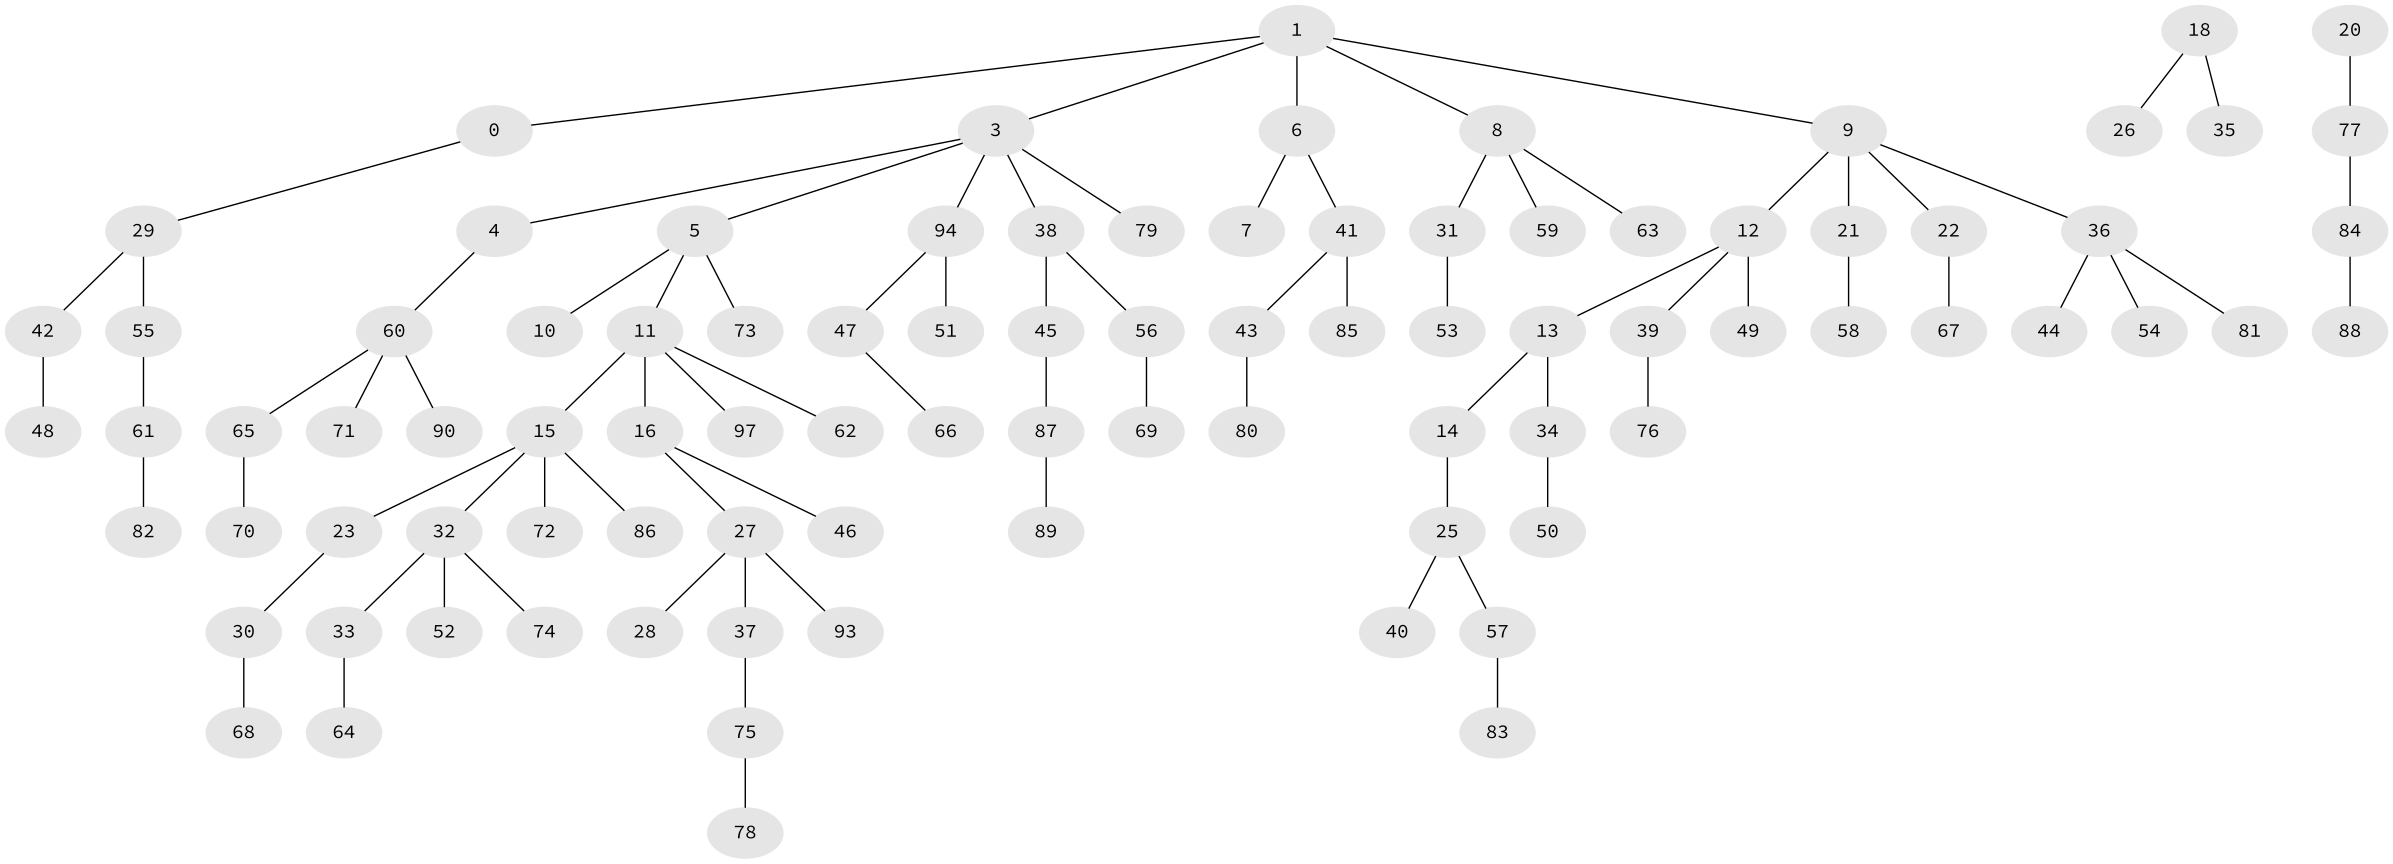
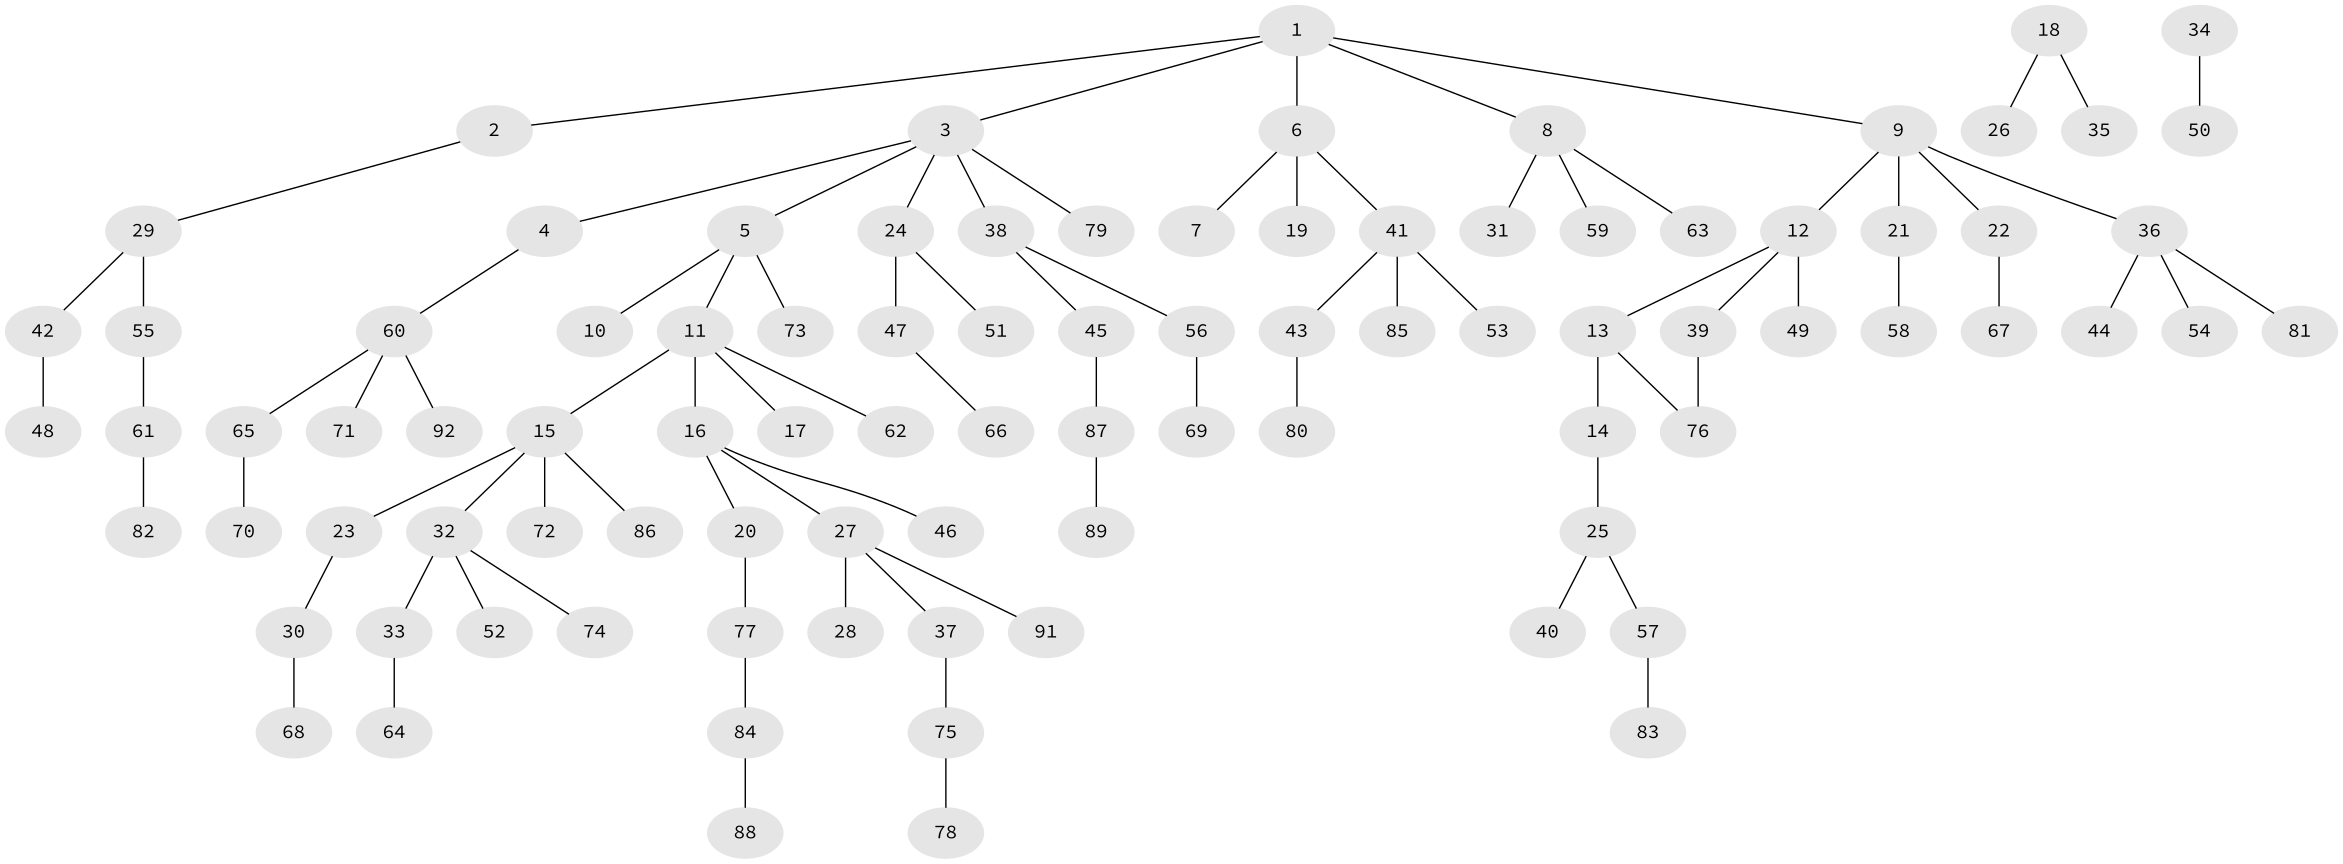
node "0": label "0" -> "2"
node "94": label "94" -> "24"
node "19": added
edge "31" -- "53": now "41" -- "53"
edge "13" -- "34": now "13" -- "76"
node "90": label "90" -> "92"
node "97": label "97" -> "17"
edge "16" -- "20": added
node "93": label "93" -> "91"
